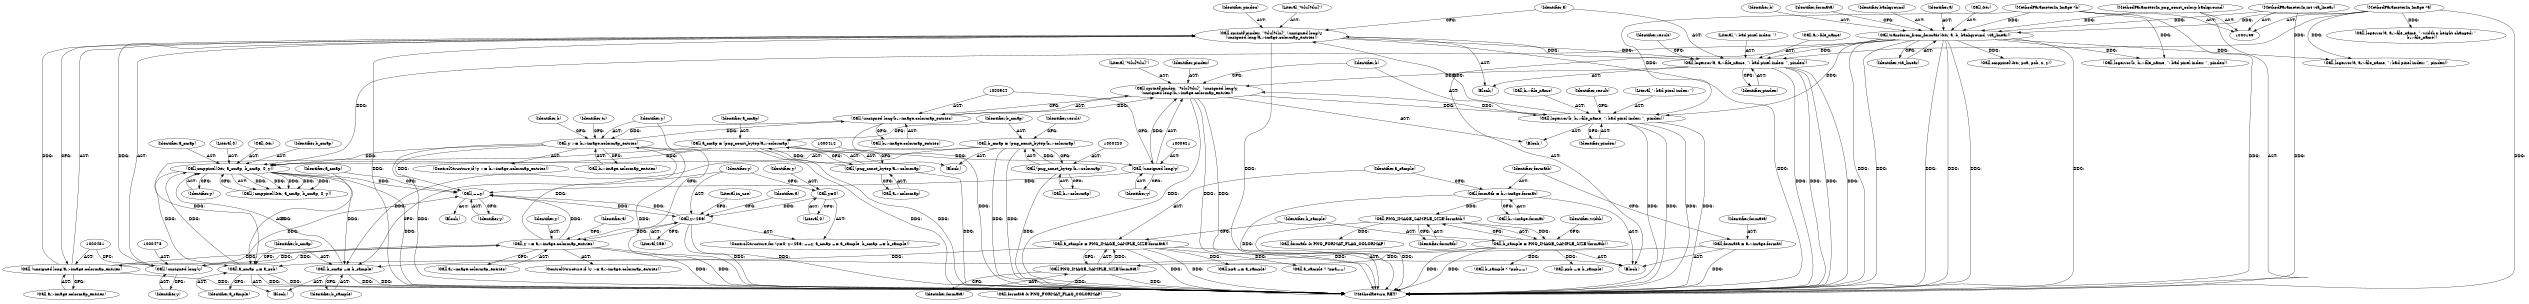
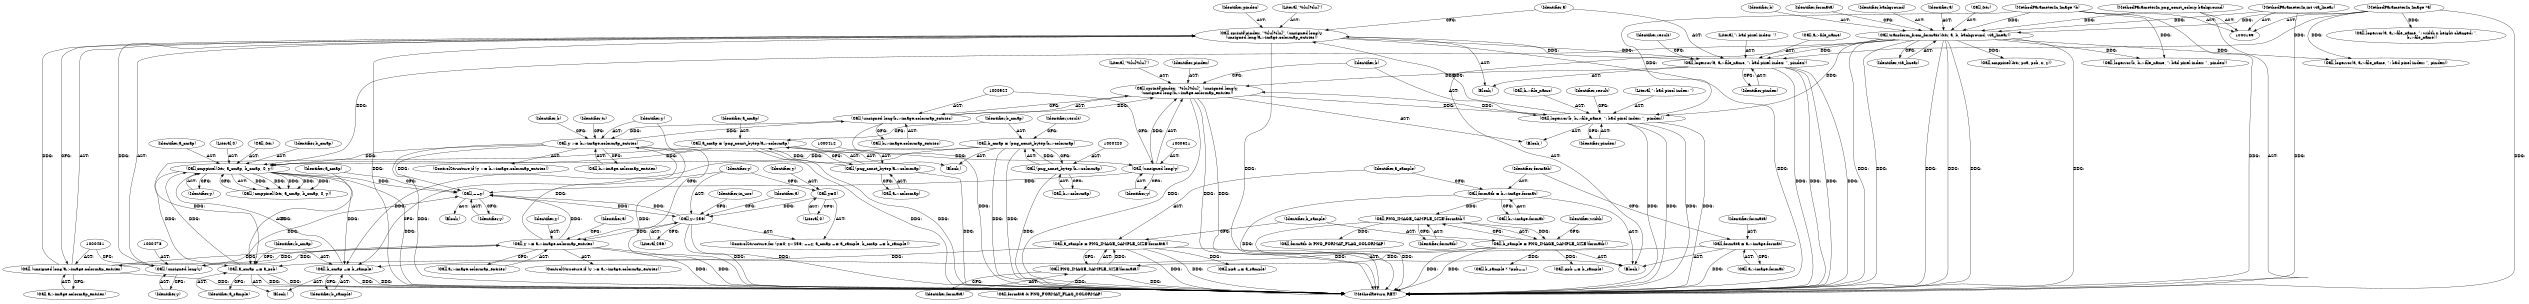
edge "(Call,b_cmap = (png_const_bytep)b->colormap)" -> "(Call,cmppixel(&tr, a_cmap, b_cmap, 0, y))": label "AST: " -> "DDG: "
edge "1000412" -> "(Call,(png_const_bytep)a->colormap)": label "CFG: " -> "AST: "
node "(Literal,in_use)": label "(Literal,in_use)" -> "(Identifier,in_use)"
node "(Call,a_sample * *ppa++)": removed
node "(Call,a->image.format)": added
